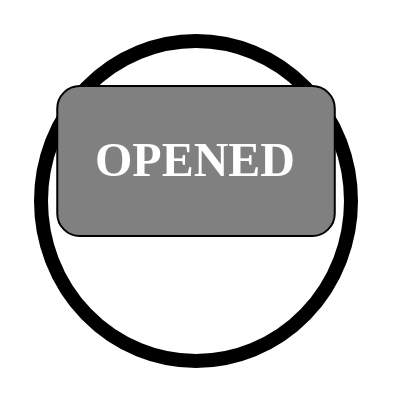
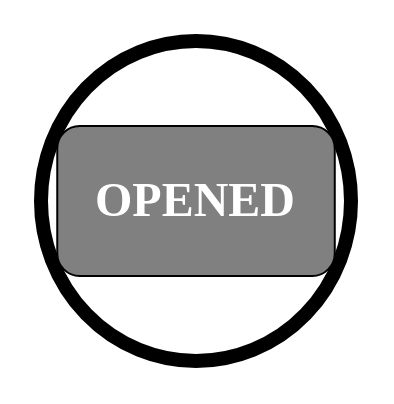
node "OPENED": moved (196, 161) -> (196, 201)
